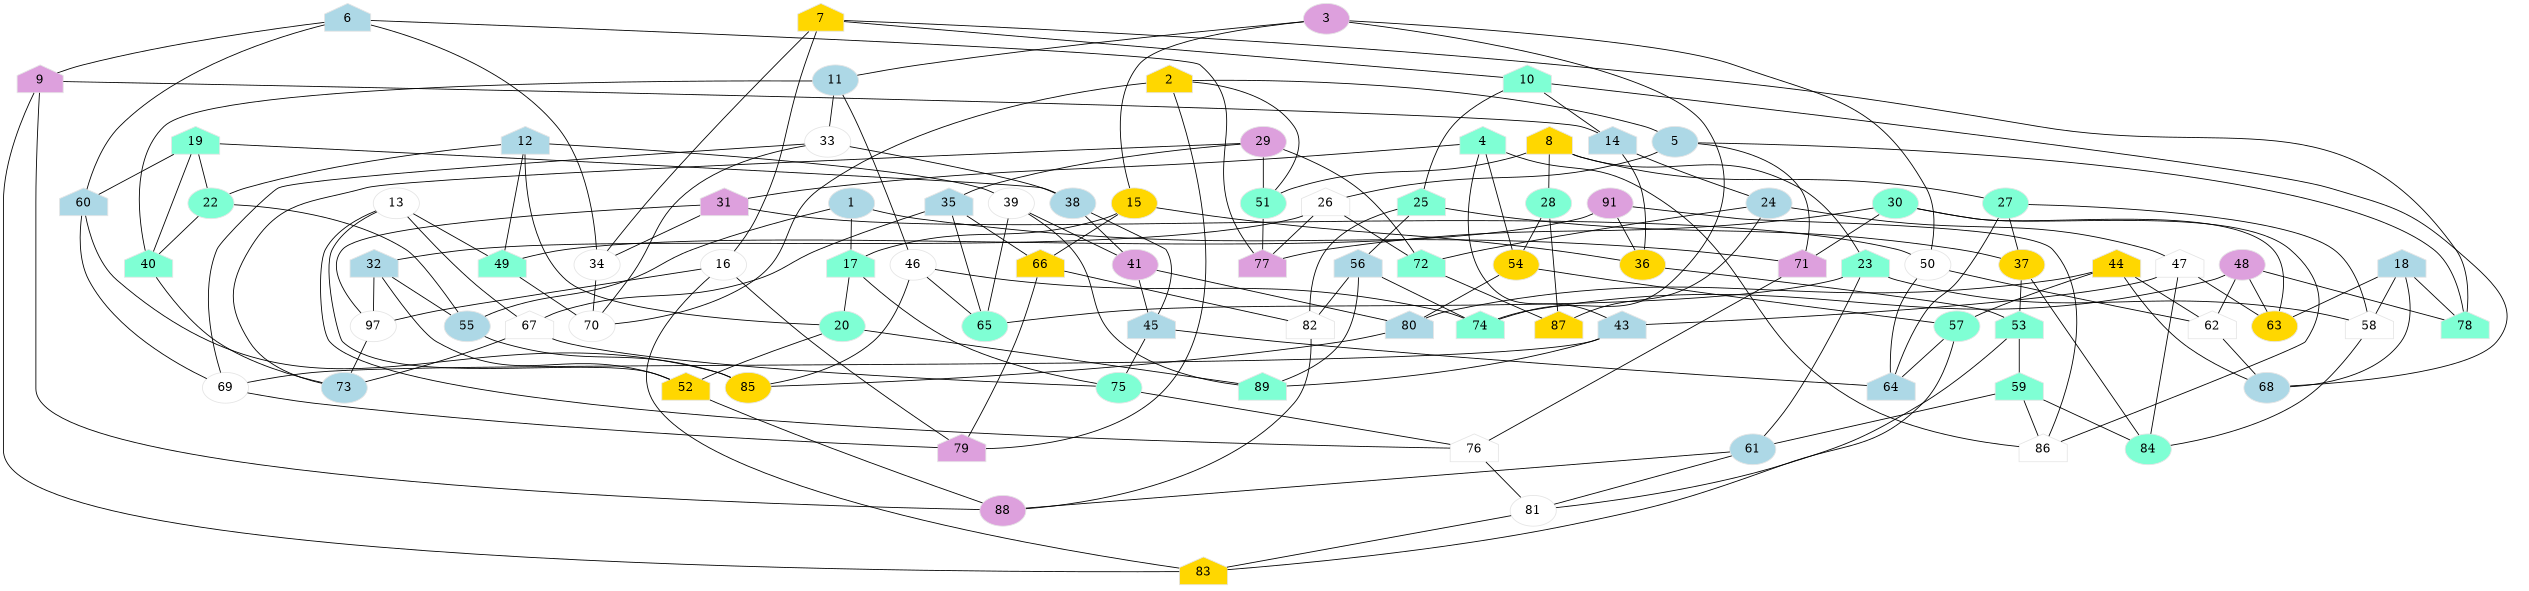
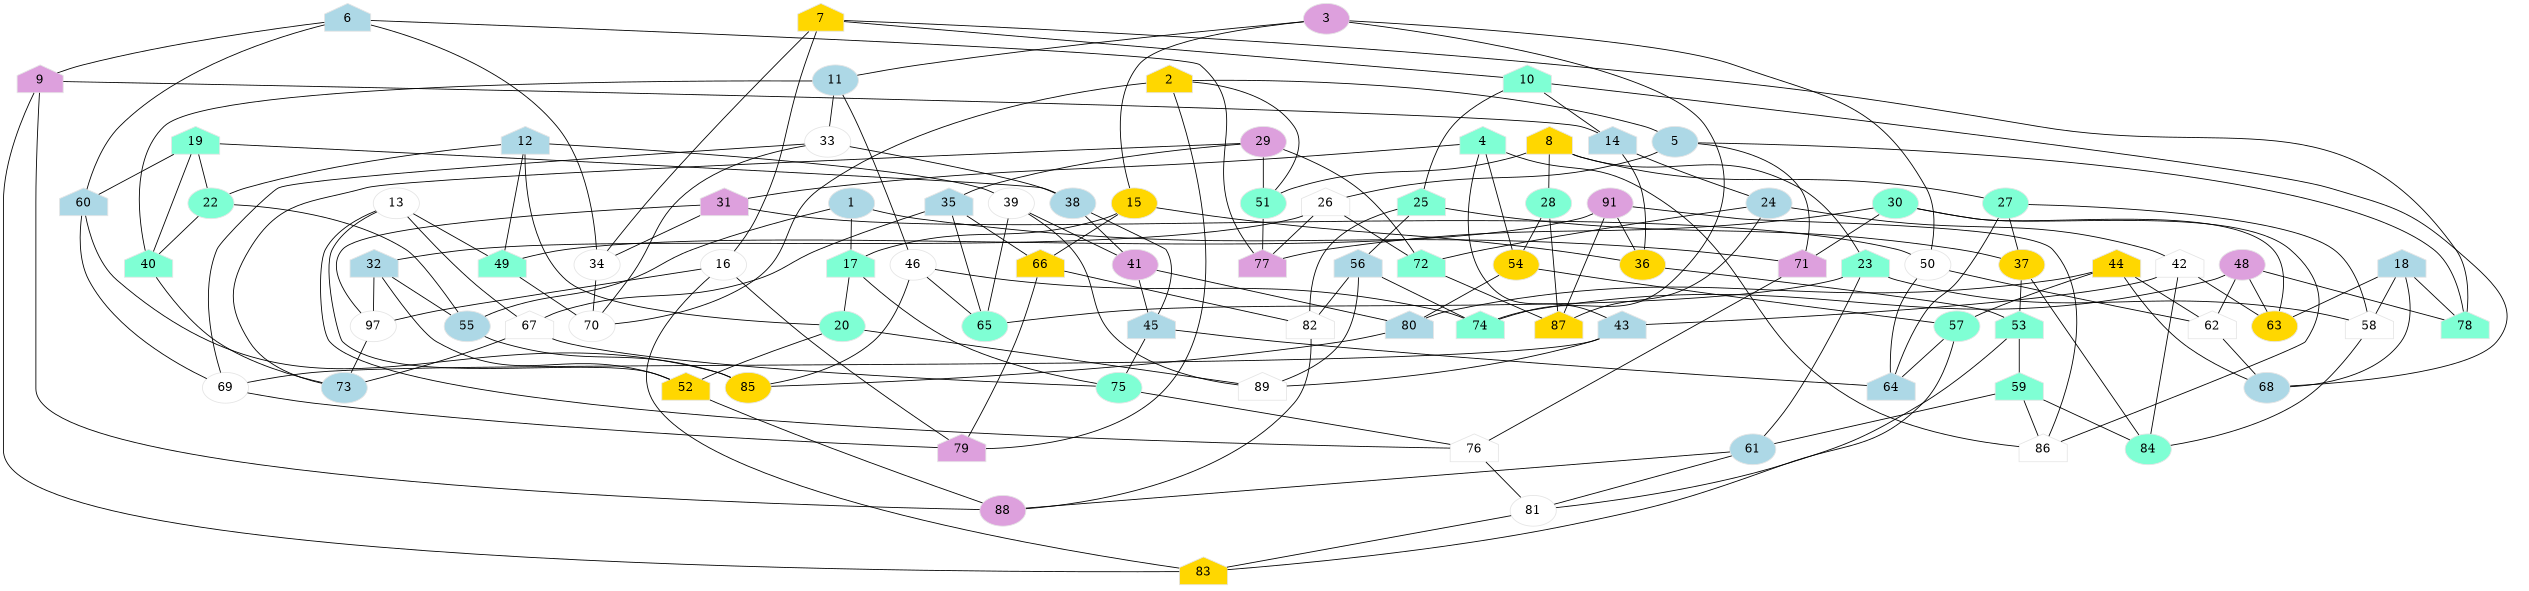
node "47": label "47" -> "42"
edge "91" -- "87": added
node "89": fillcolor aquamarine -> white
